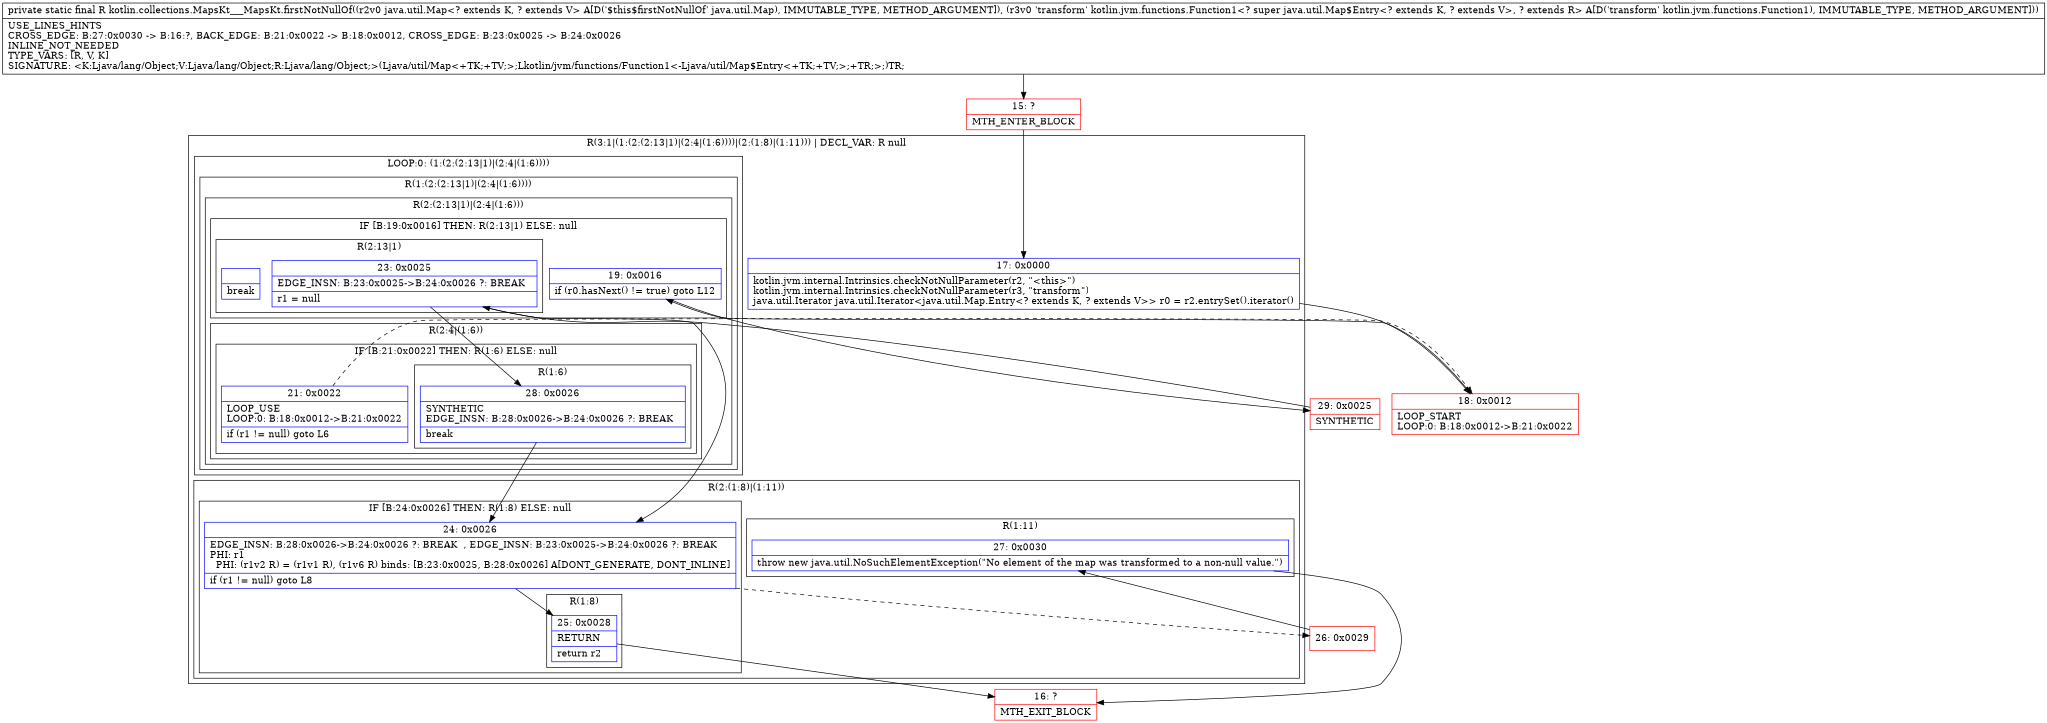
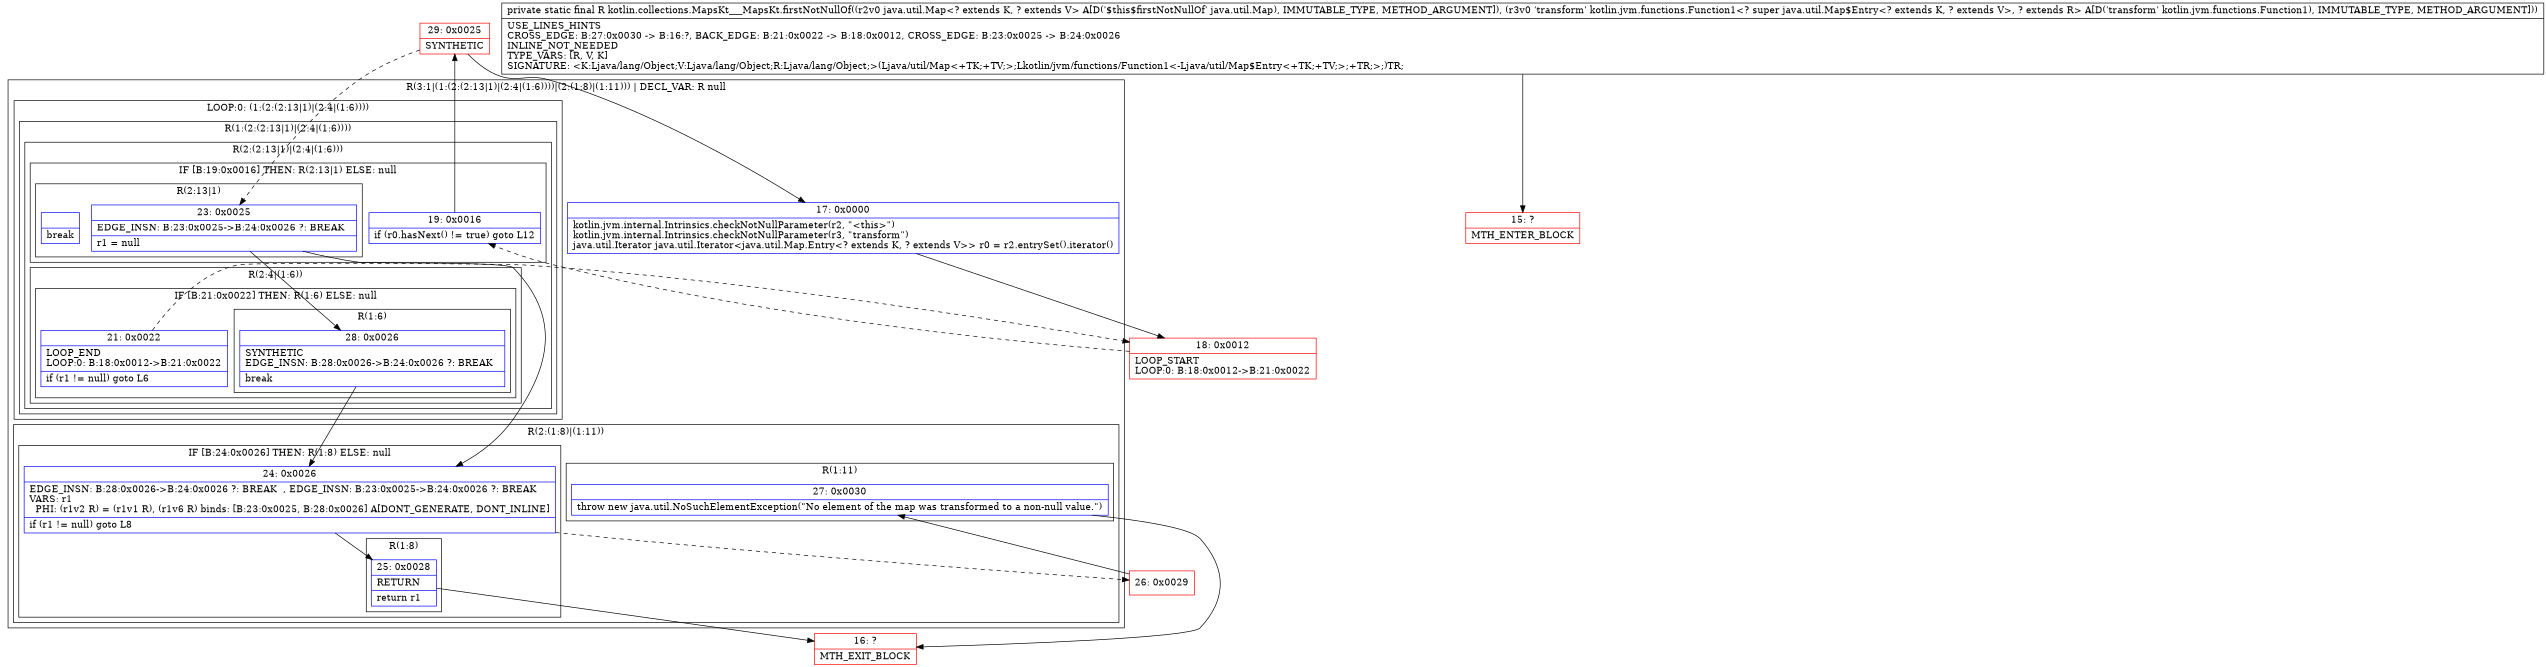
edge "15: ?" -> "17: 0x0000": now "29: 0x0025" -> "17: 0x0000"
edge "18: 0x0012" -> "19: 0x0016": style solid -> dashed
edge "29: 0x0025" -> "23: 0x0025": style solid -> dashed
node "21: 0x0022": text "LOOP_USE" -> "LOOP_END"
node "24: 0x0026": text "PHI: r1" -> "VARS: r1"
node "25: 0x0028": text "return r2" -> "return r1"
